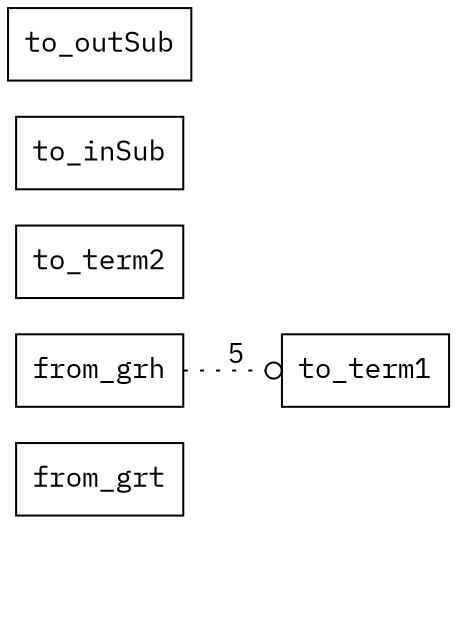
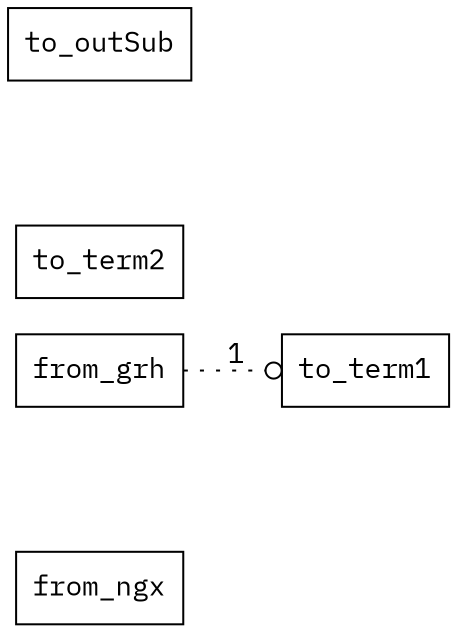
node "to_inSub": removed
edge "from_grh" -> "to_term1": label "5" -> "1"
node "from_grt": removed
node "from_ngx": added
